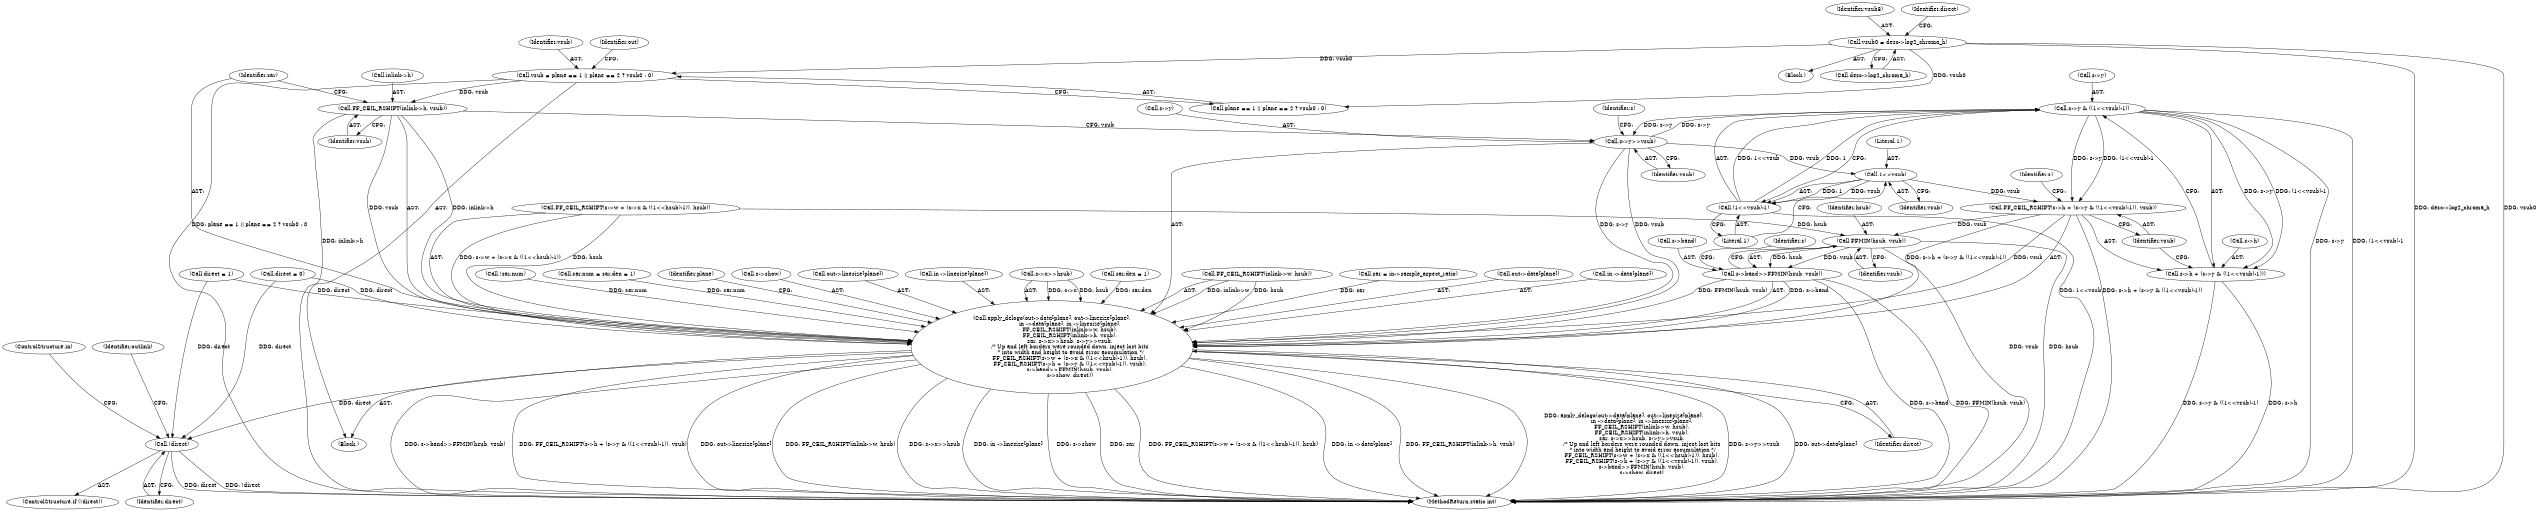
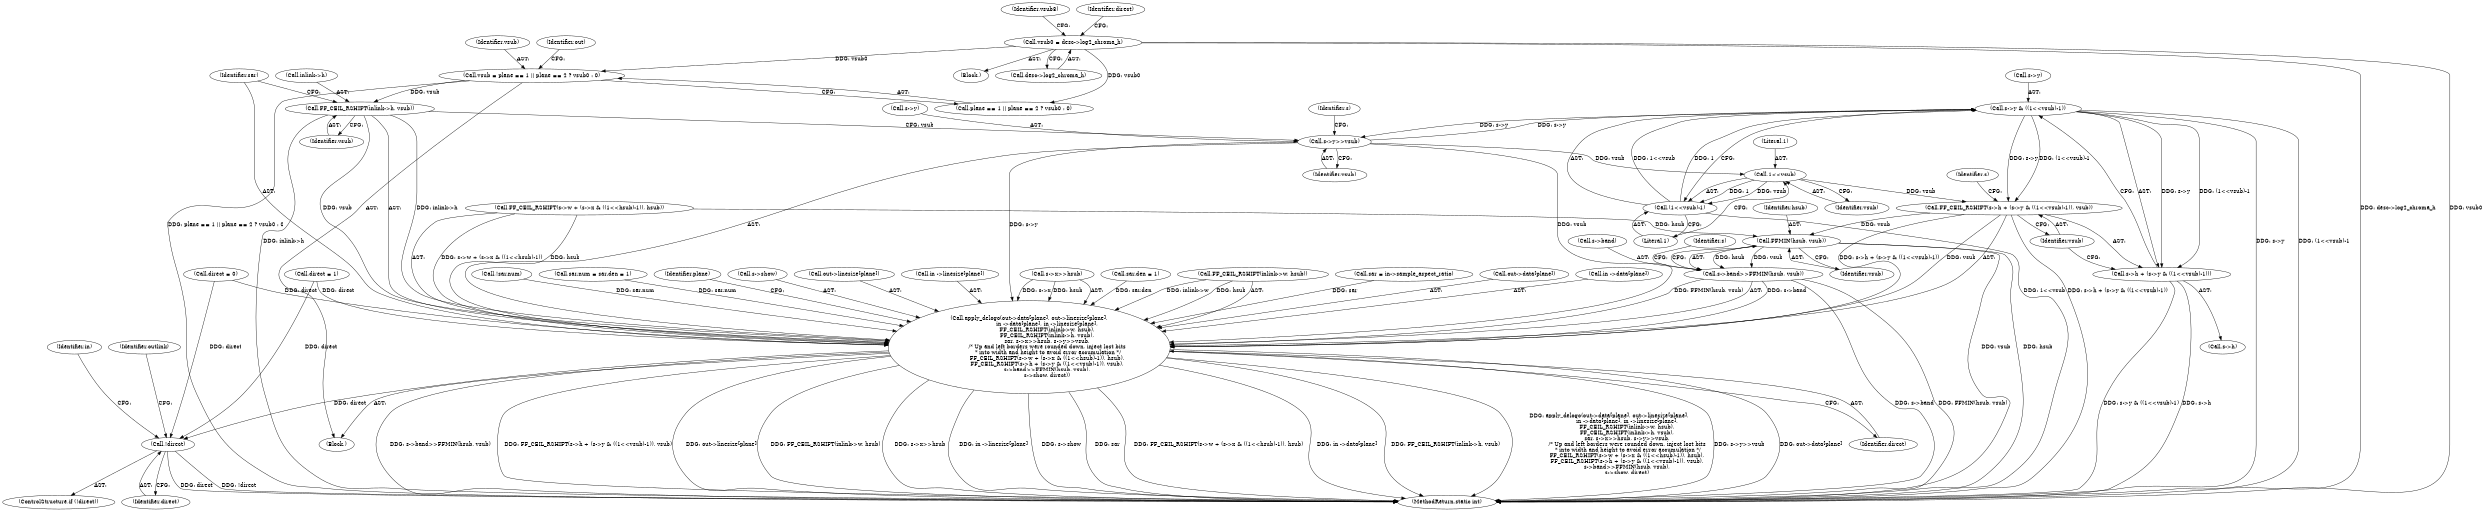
edge "(Identifier,vsub8)" -> "(Call,vsub0 = desc->log2_chroma_h)": label "AST: " -> "CFG: "
edge "(Call,s->h)" -> "(Call,s->h + (s->y & ((1<<vsub)-1)))": reversed
node "(ControlStructure,in)": label "(ControlStructure,in)" -> "(Identifier,in)"
